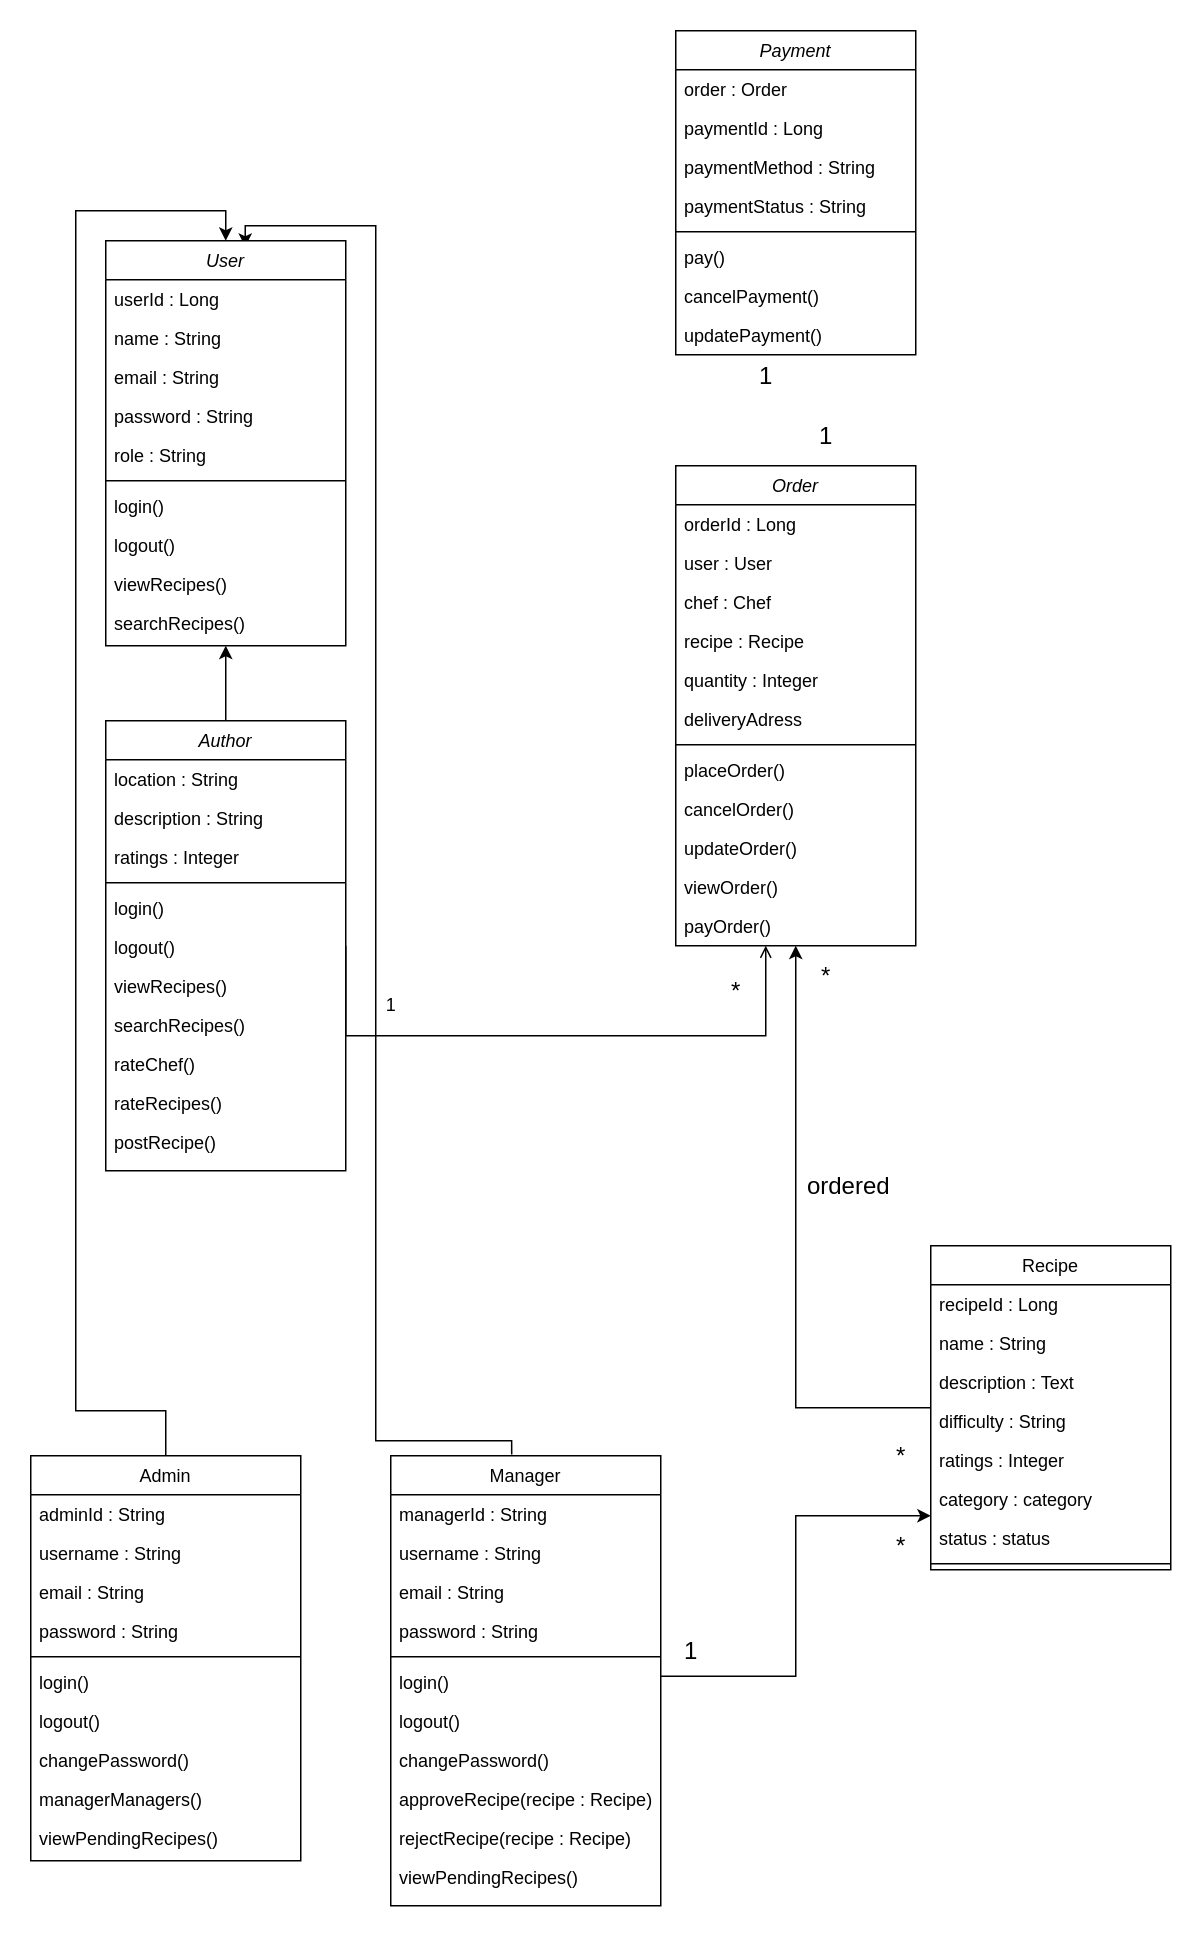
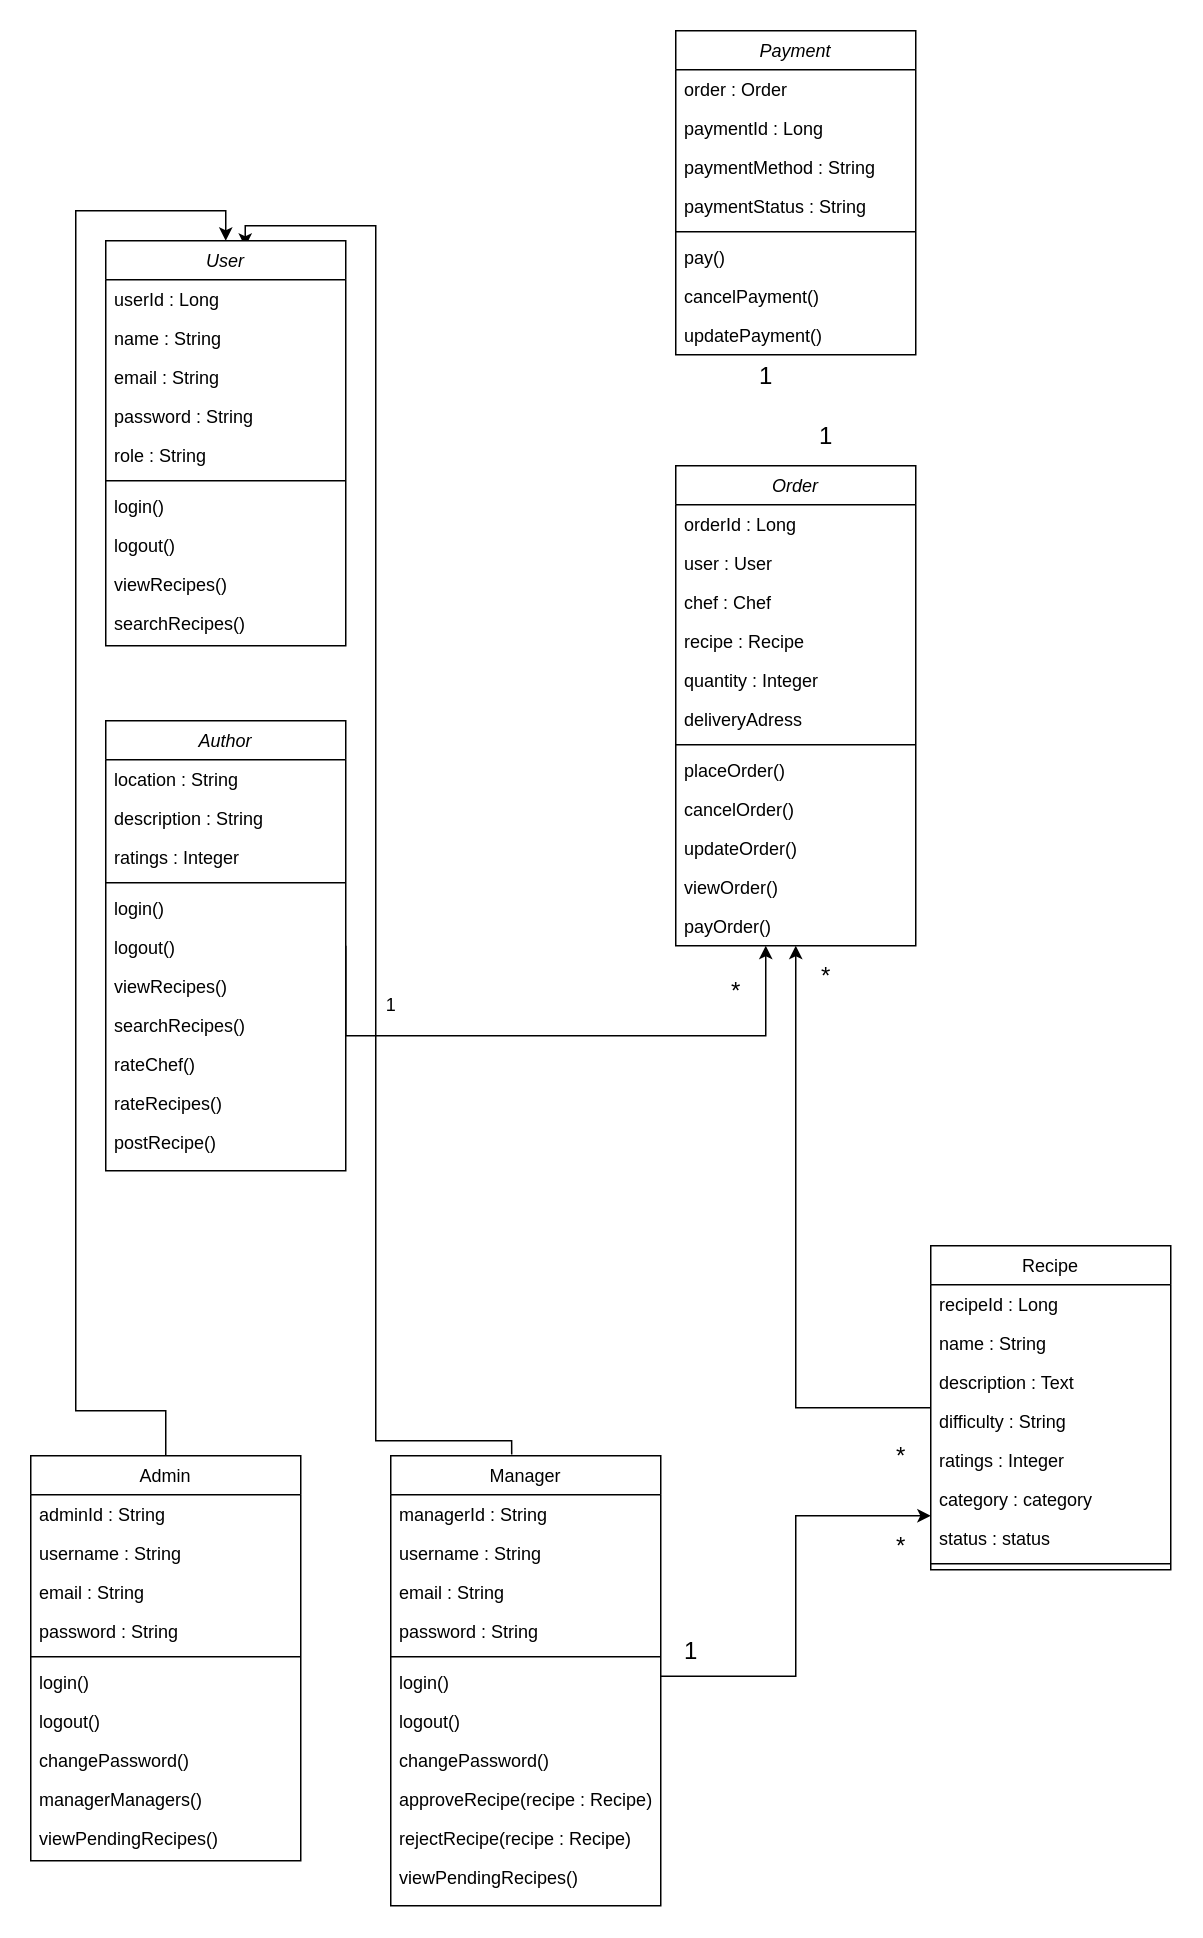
edge "Author" -> "User": removed
edge "Author" -> "Order": arrowhead open -> classic
node "ordered": removed
